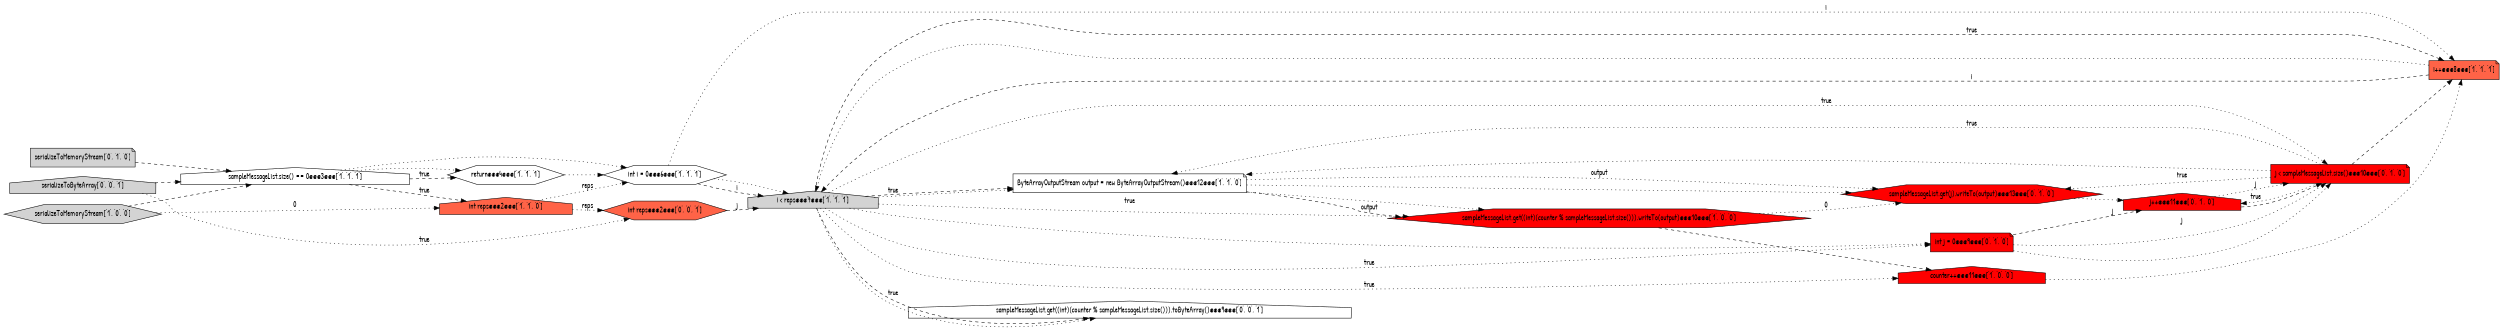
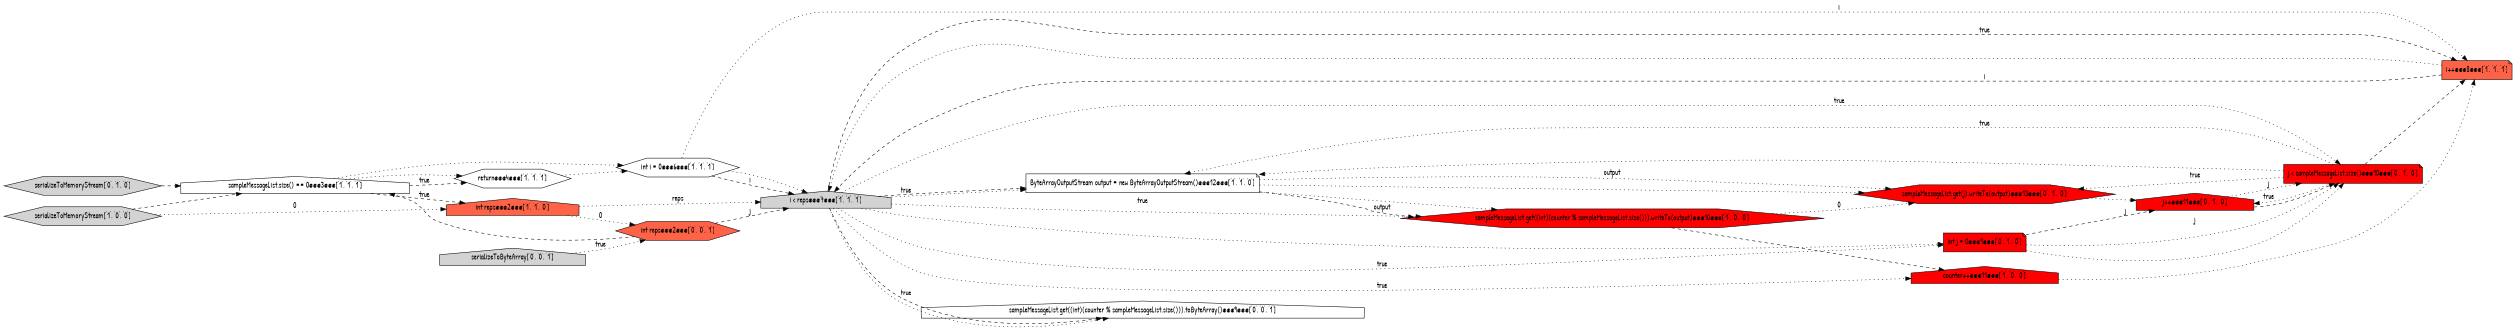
node "serializeToMemoryStream['0', '1', '0']": shape note -> hexagon
edge "serializeToByteArray['0', '0', '1']" -> "sampleMessageList.size() == 0@@@3@@@['1', '1', '1']": now "int reps@@@2@@@['0', '0', '1']" -> "sampleMessageList.size() == 0@@@3@@@['1', '1', '1']"
edge "int reps@@@2@@@['1', '1', '0']" -> "int i = 0@@@6@@@['1', '1', '1']": now "int reps@@@2@@@['1', '1', '0']" -> "i < reps@@@7@@@['1', '1', '1']"
edge "int reps@@@2@@@['1', '1', '0']" -> "int reps@@@2@@@['0', '0', '1']": label "reps" -> "0"
